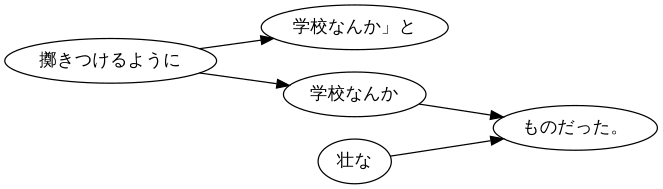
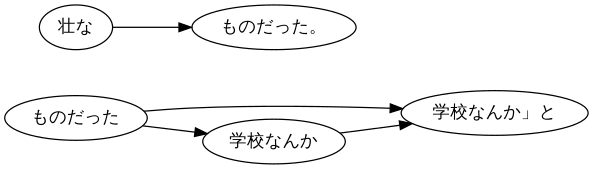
node "擲きつけるように": label "擲きつけるように" -> "ものだった"
edge "学校なんか" -> "ものだった。": now "学校なんか" -> "学校なんか」と"
